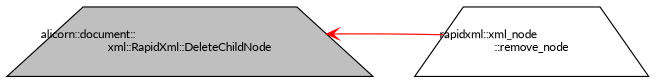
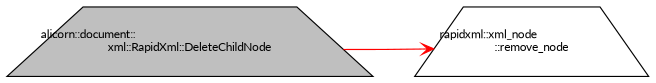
edge "rapidxml::xml_node ::remove_node" -> "alicorn::document:: xml::RapidXml::DeleteChildNode": reversed
